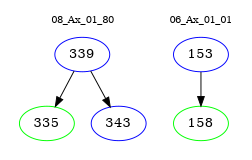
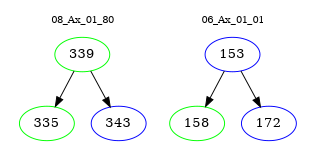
node "339": color blue -> green
node "172": added
